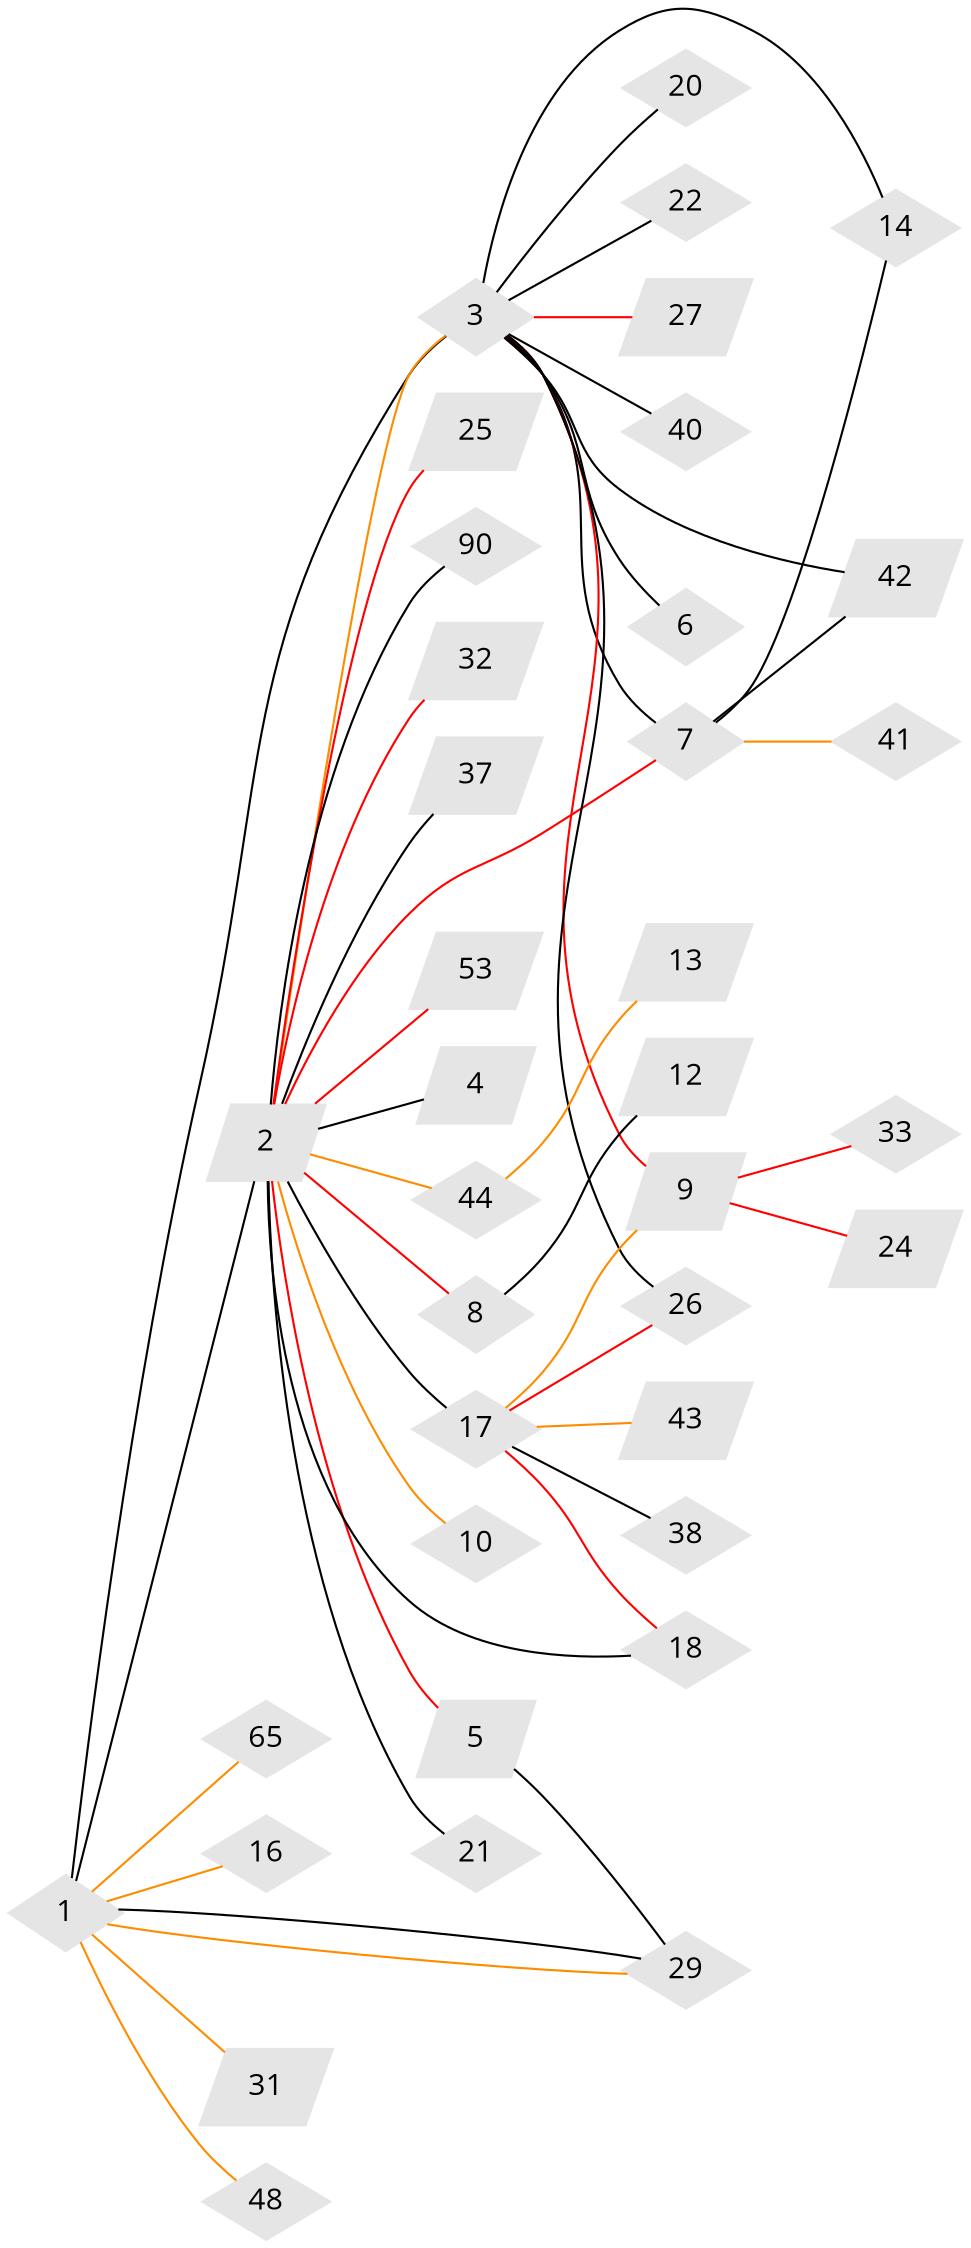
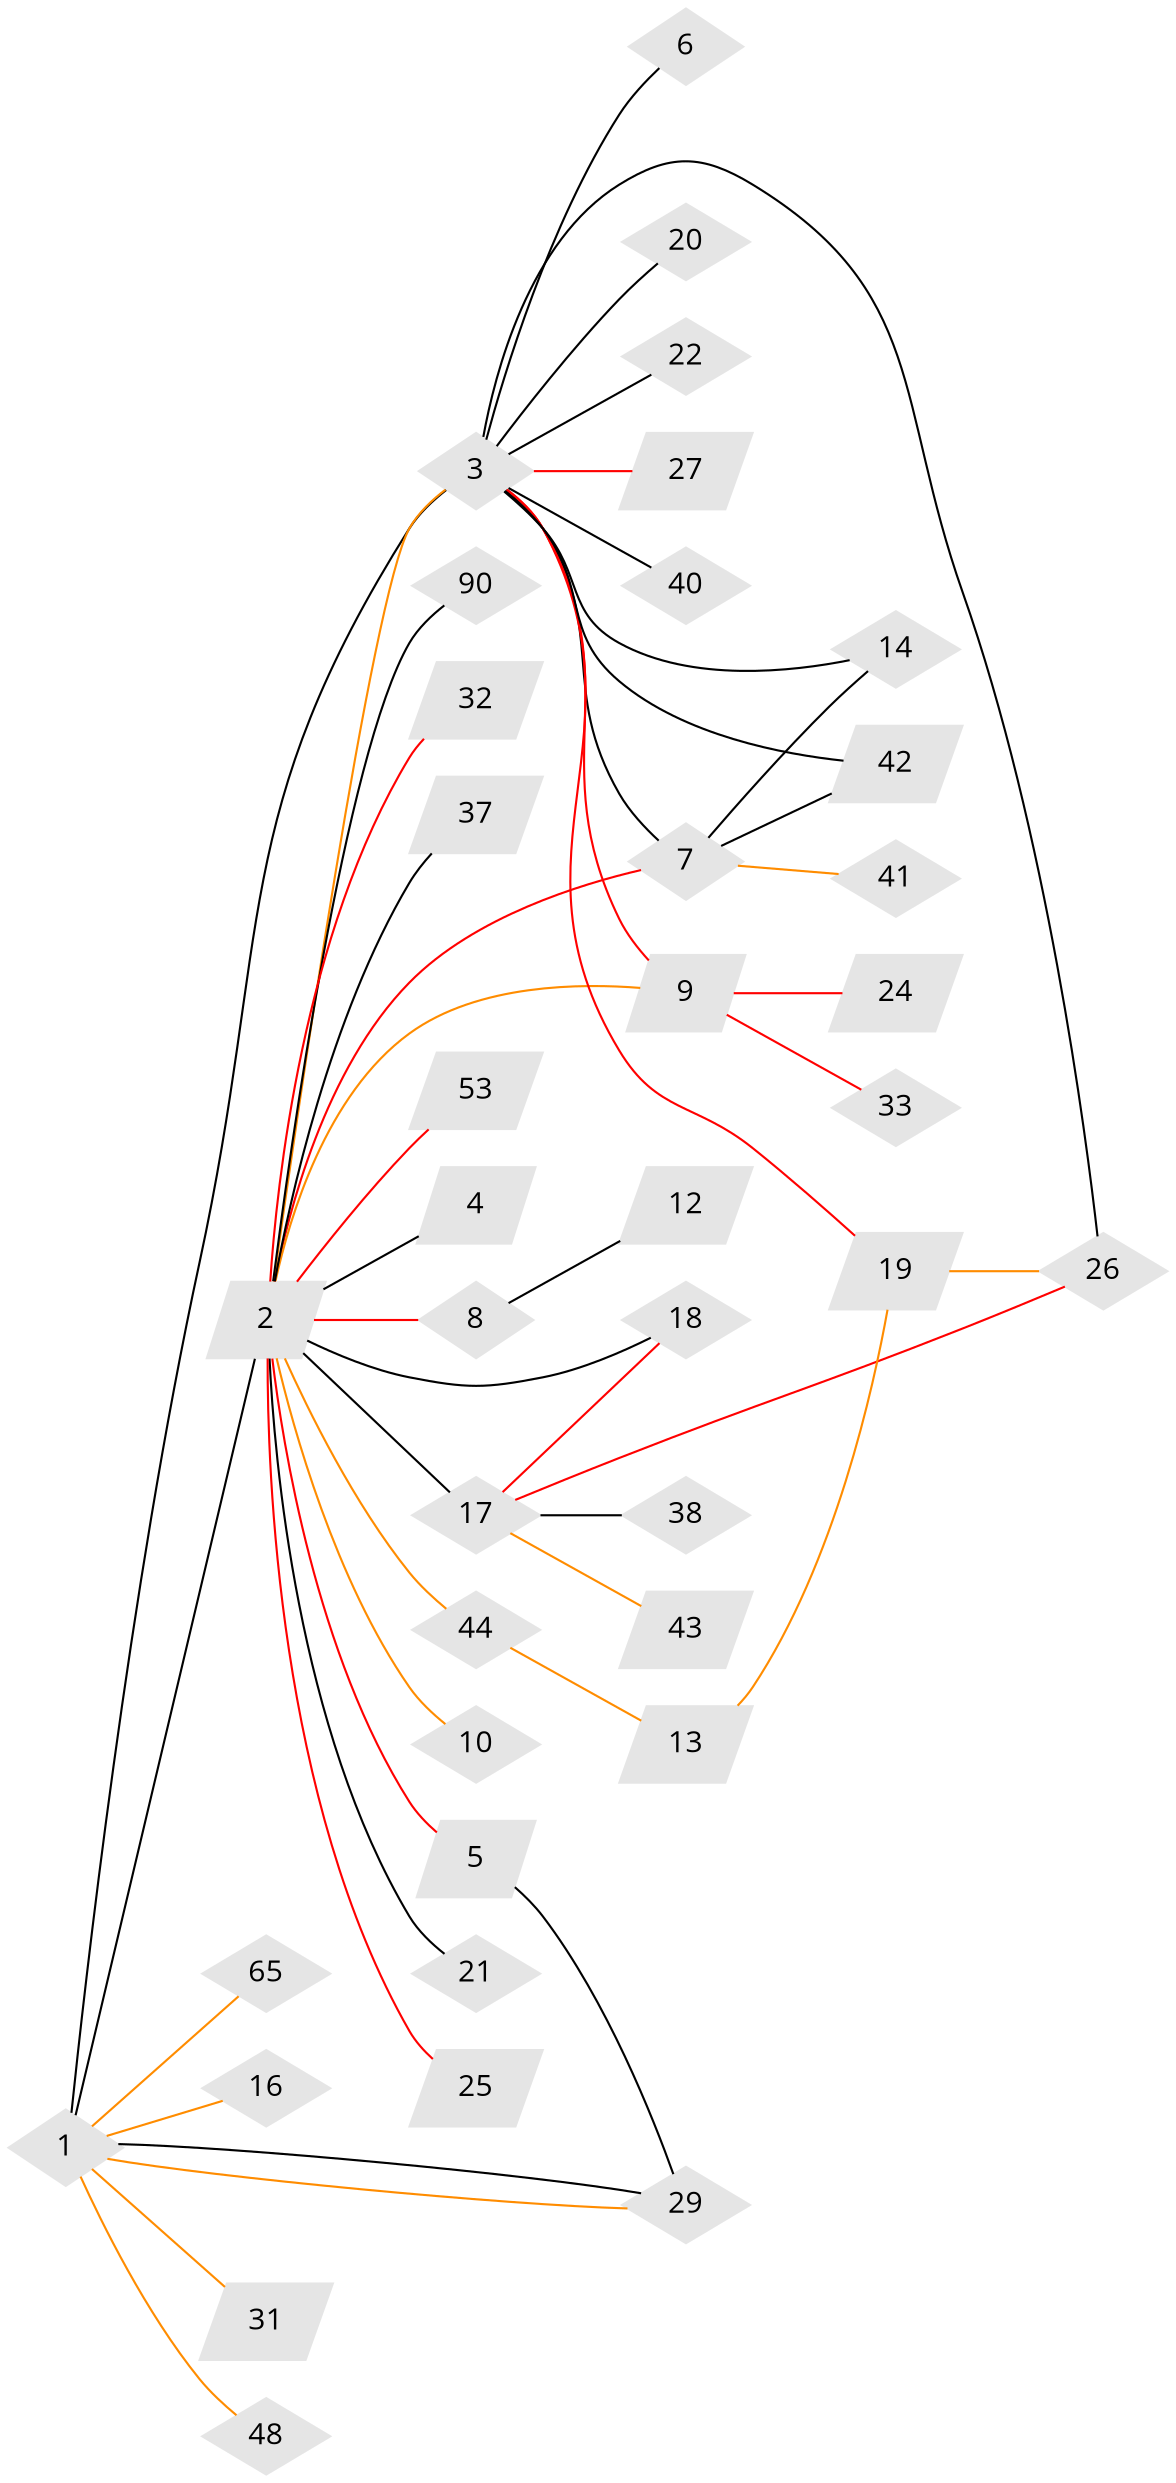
node "19": added
edge "9" -- "17": now "9" -- "2"
